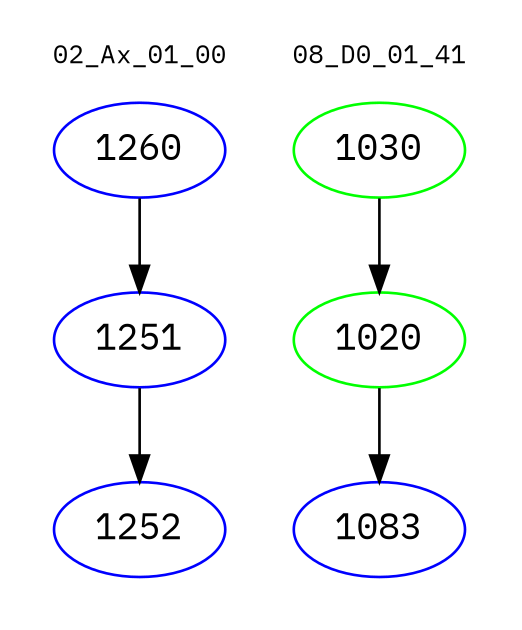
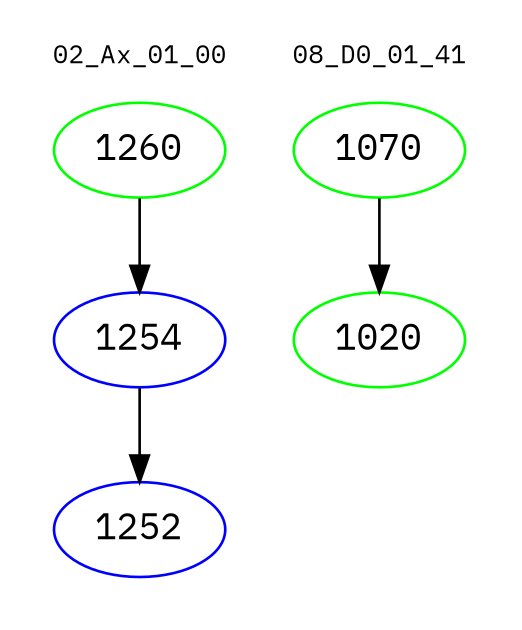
node "1260": color blue -> green
node "1030": label "1030" -> "1070"
node "1251": label "1251" -> "1254"
node "1083": removed
